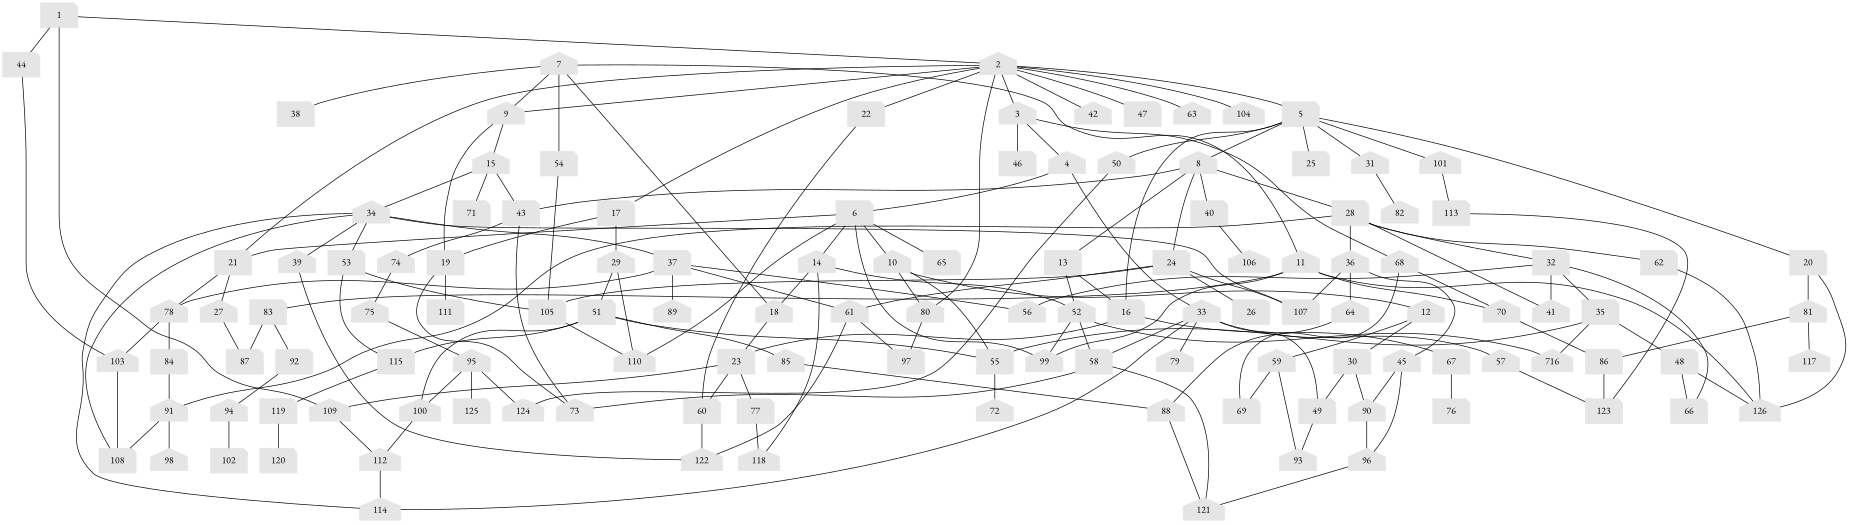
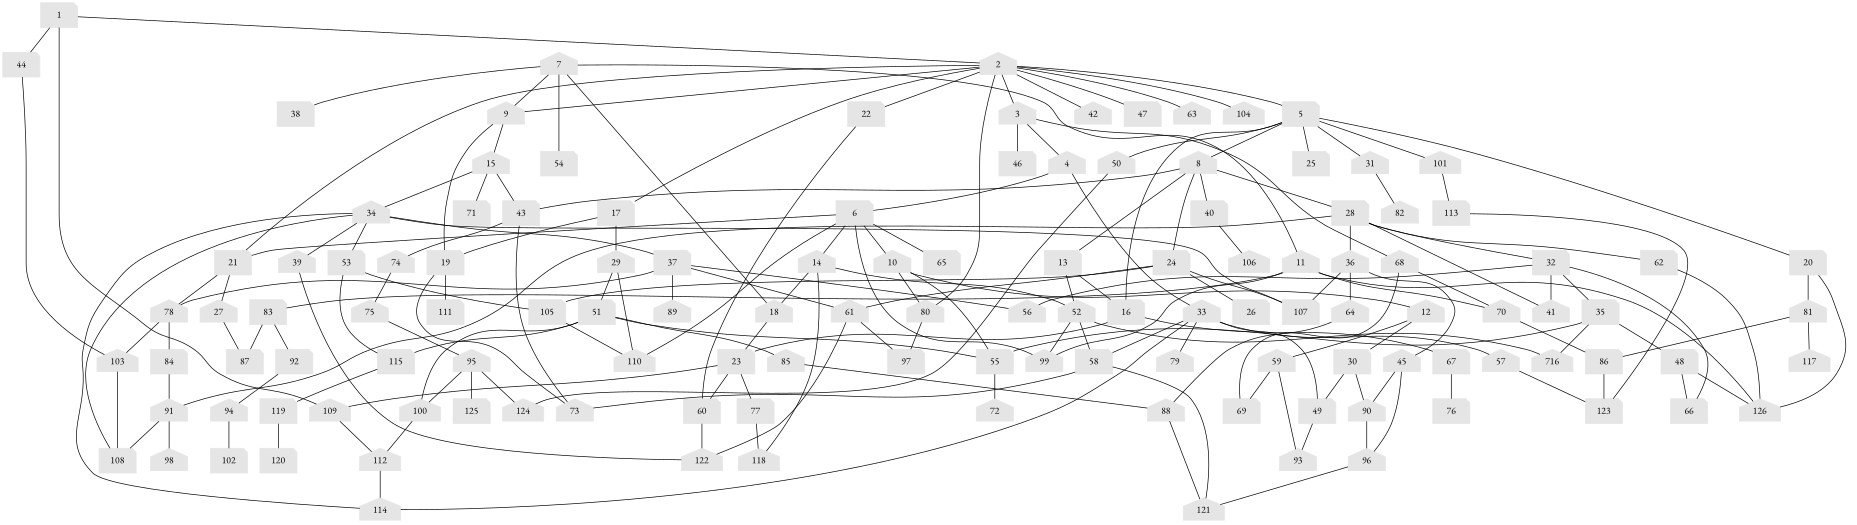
edge "54" -- "105": removed
